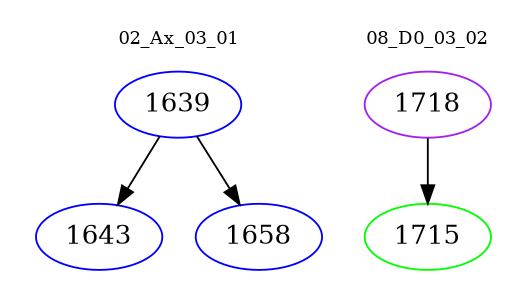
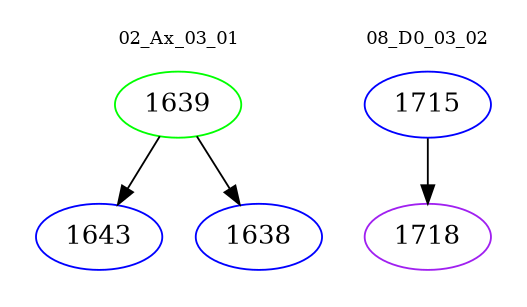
node "1639": color blue -> green
edge "1718" -> "1715": reversed
node "1658": label "1658" -> "1638"
node "1715": color green -> blue
